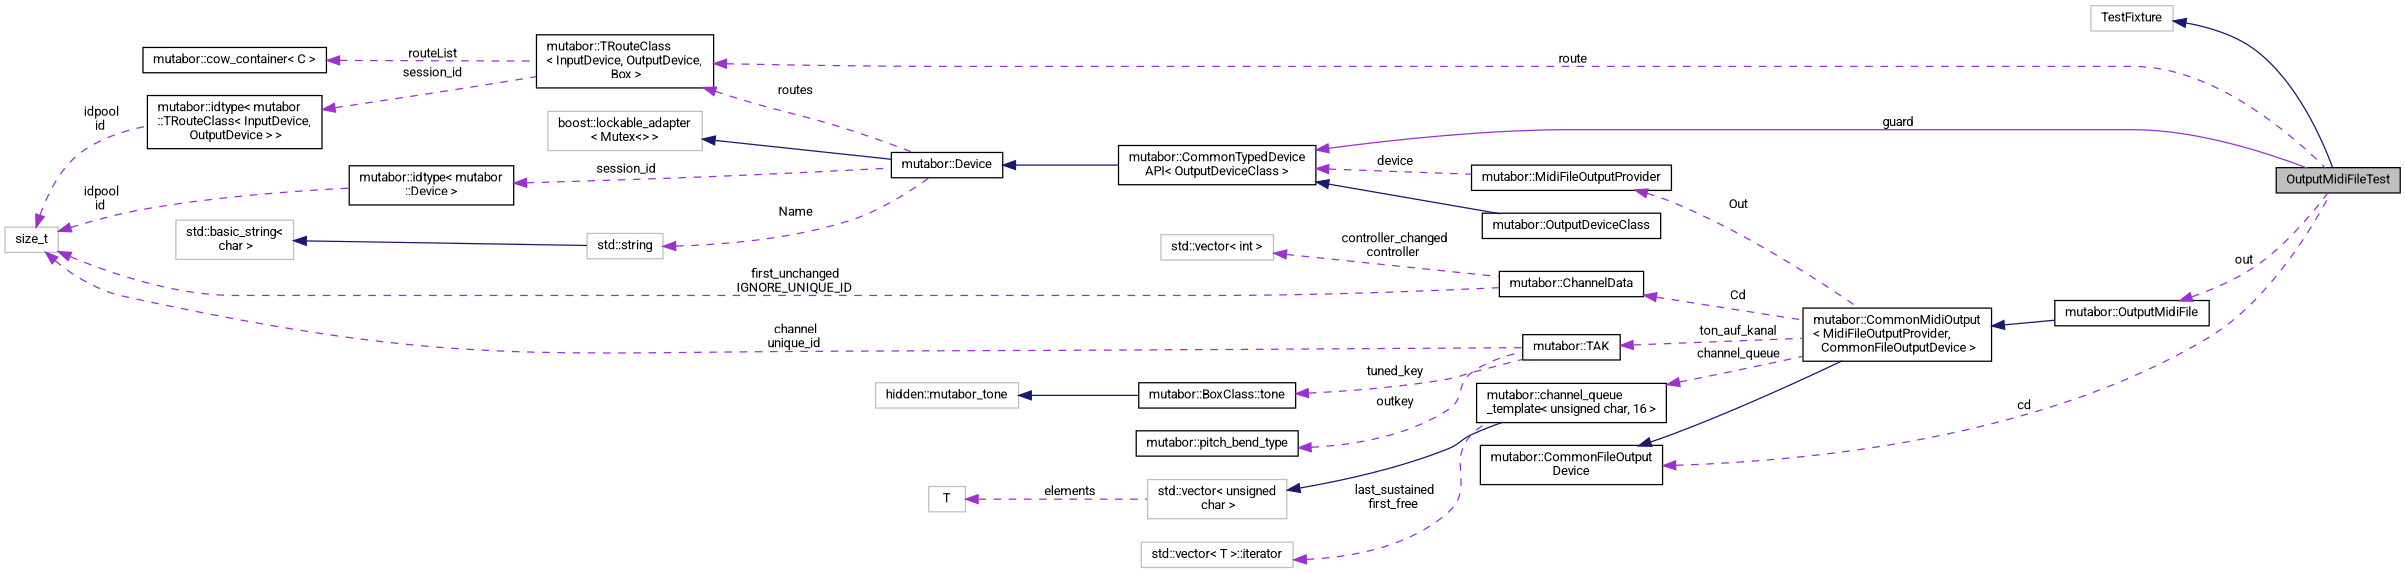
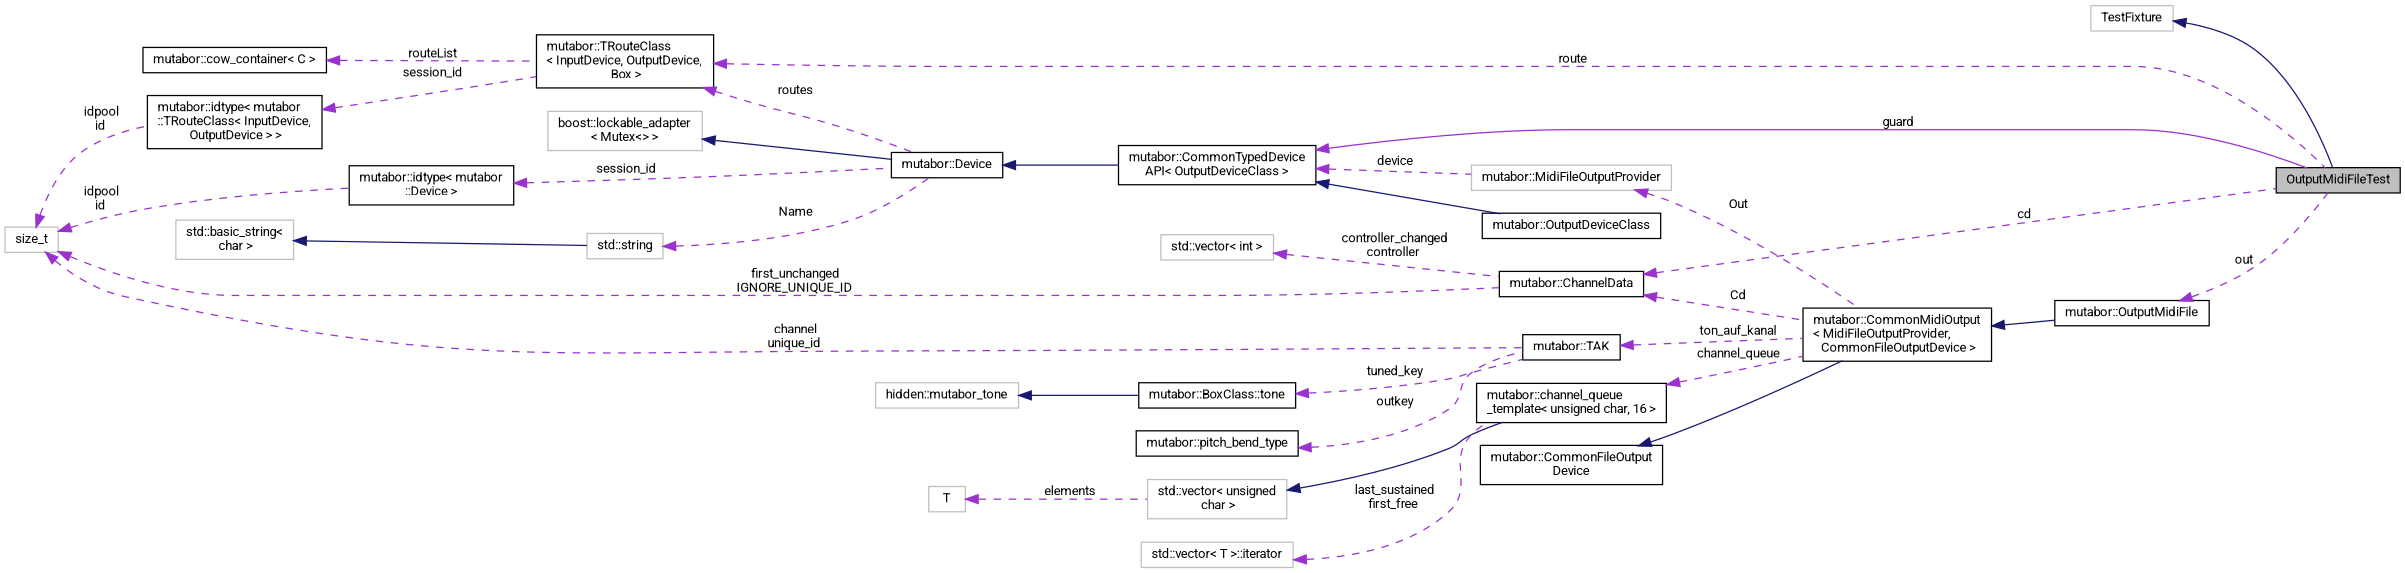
node "mutabor::MidiFileOutputProvider": color black -> grey75
edge "OutputMidiFileTest" -> "mutabor::CommonFileOutput Device": now "OutputMidiFileTest" -> "mutabor::ChannelData"
